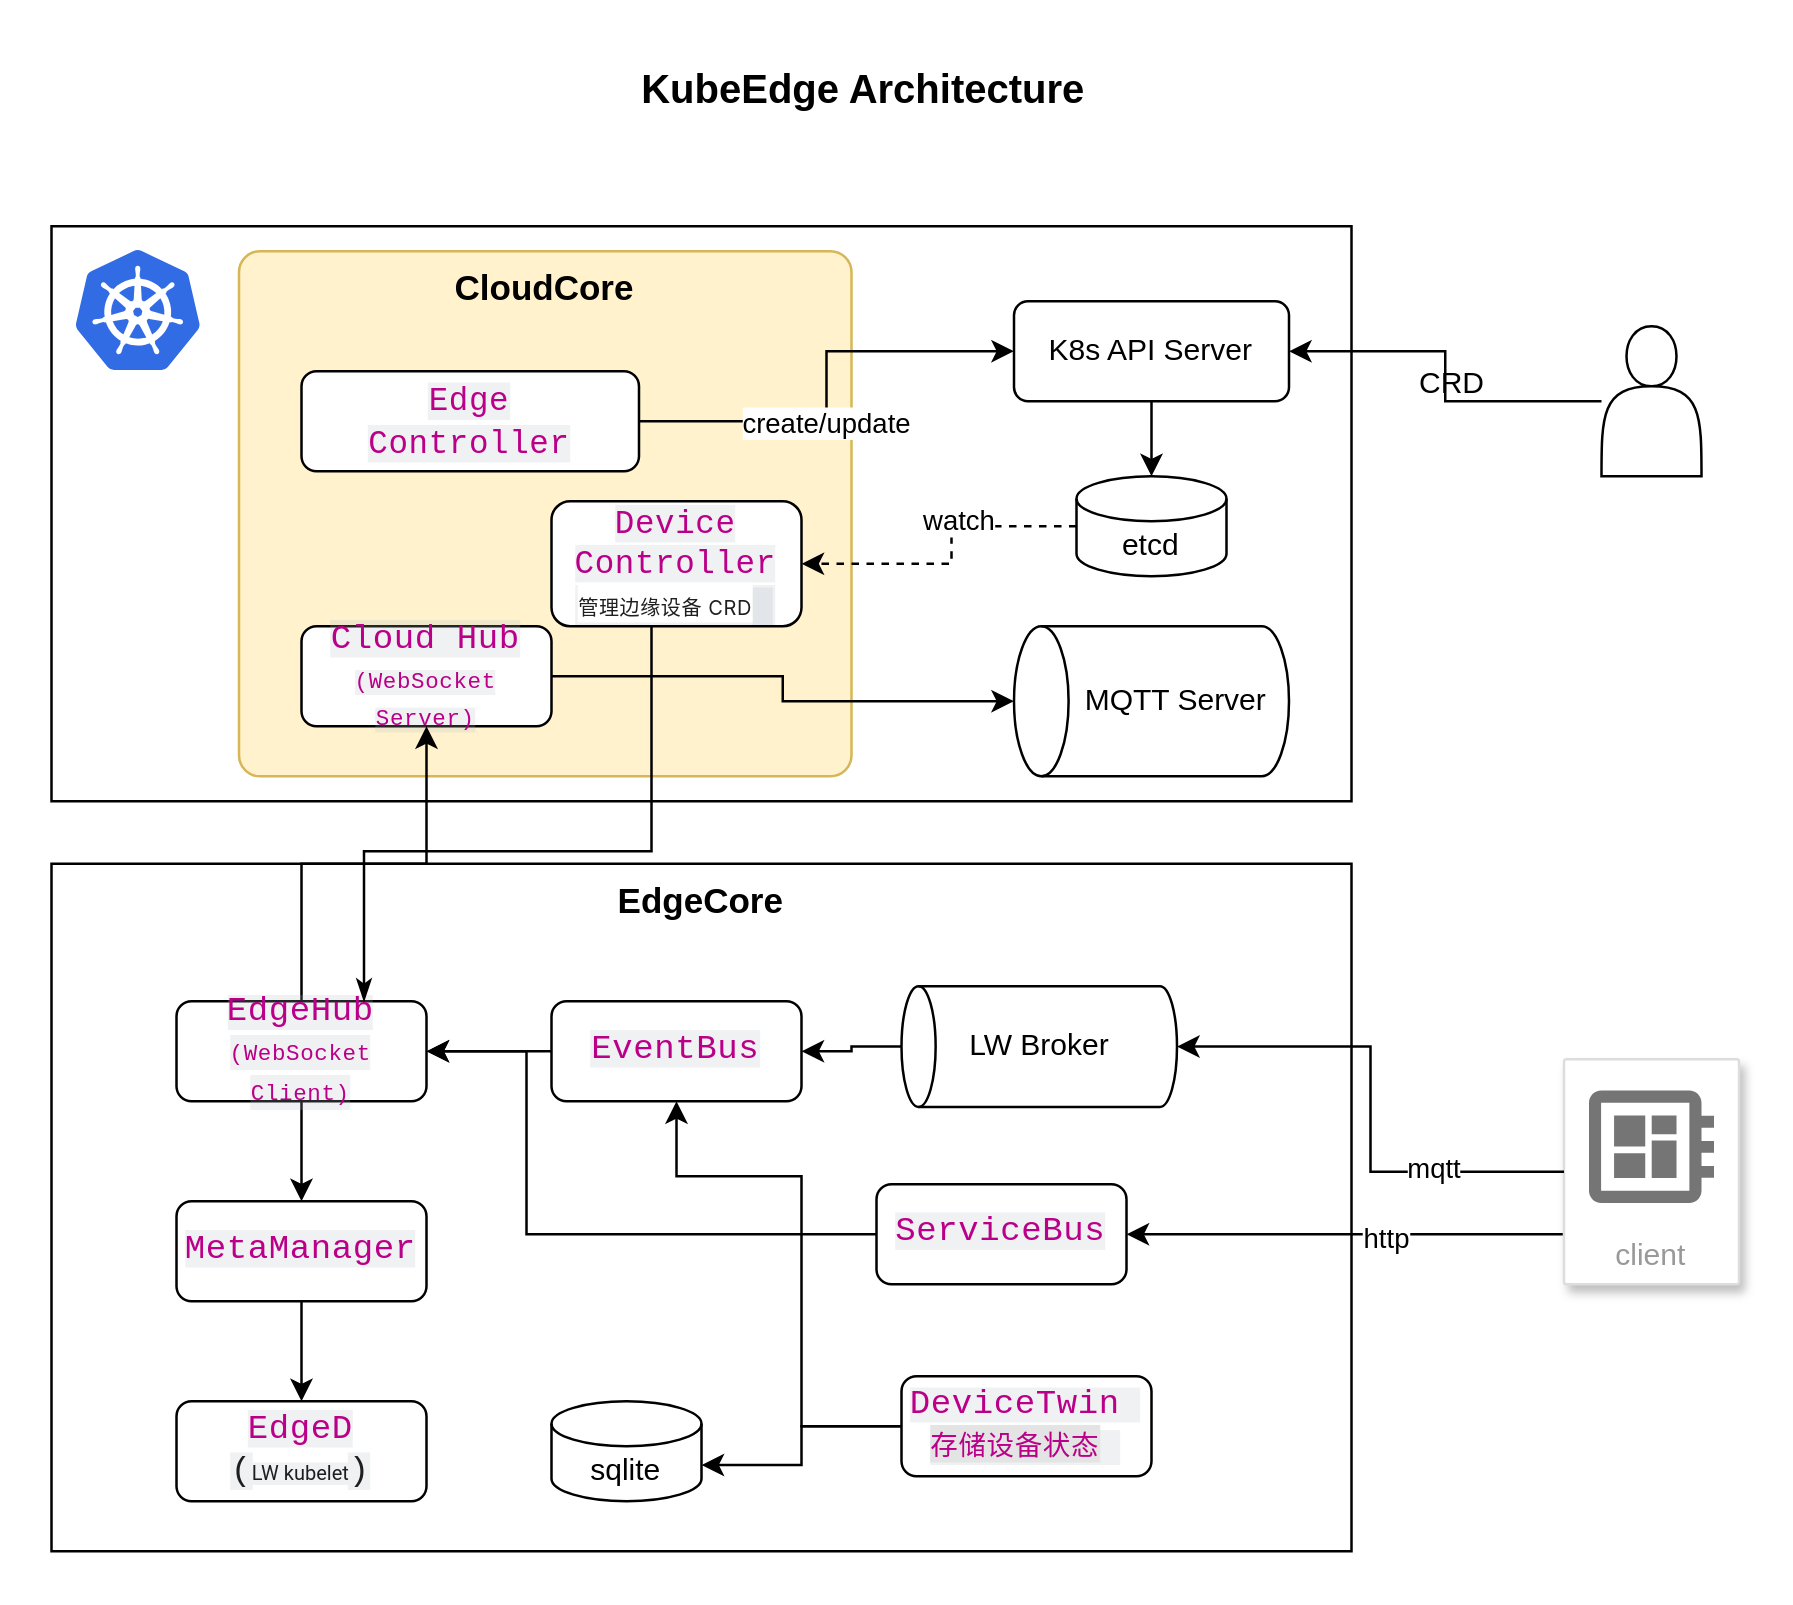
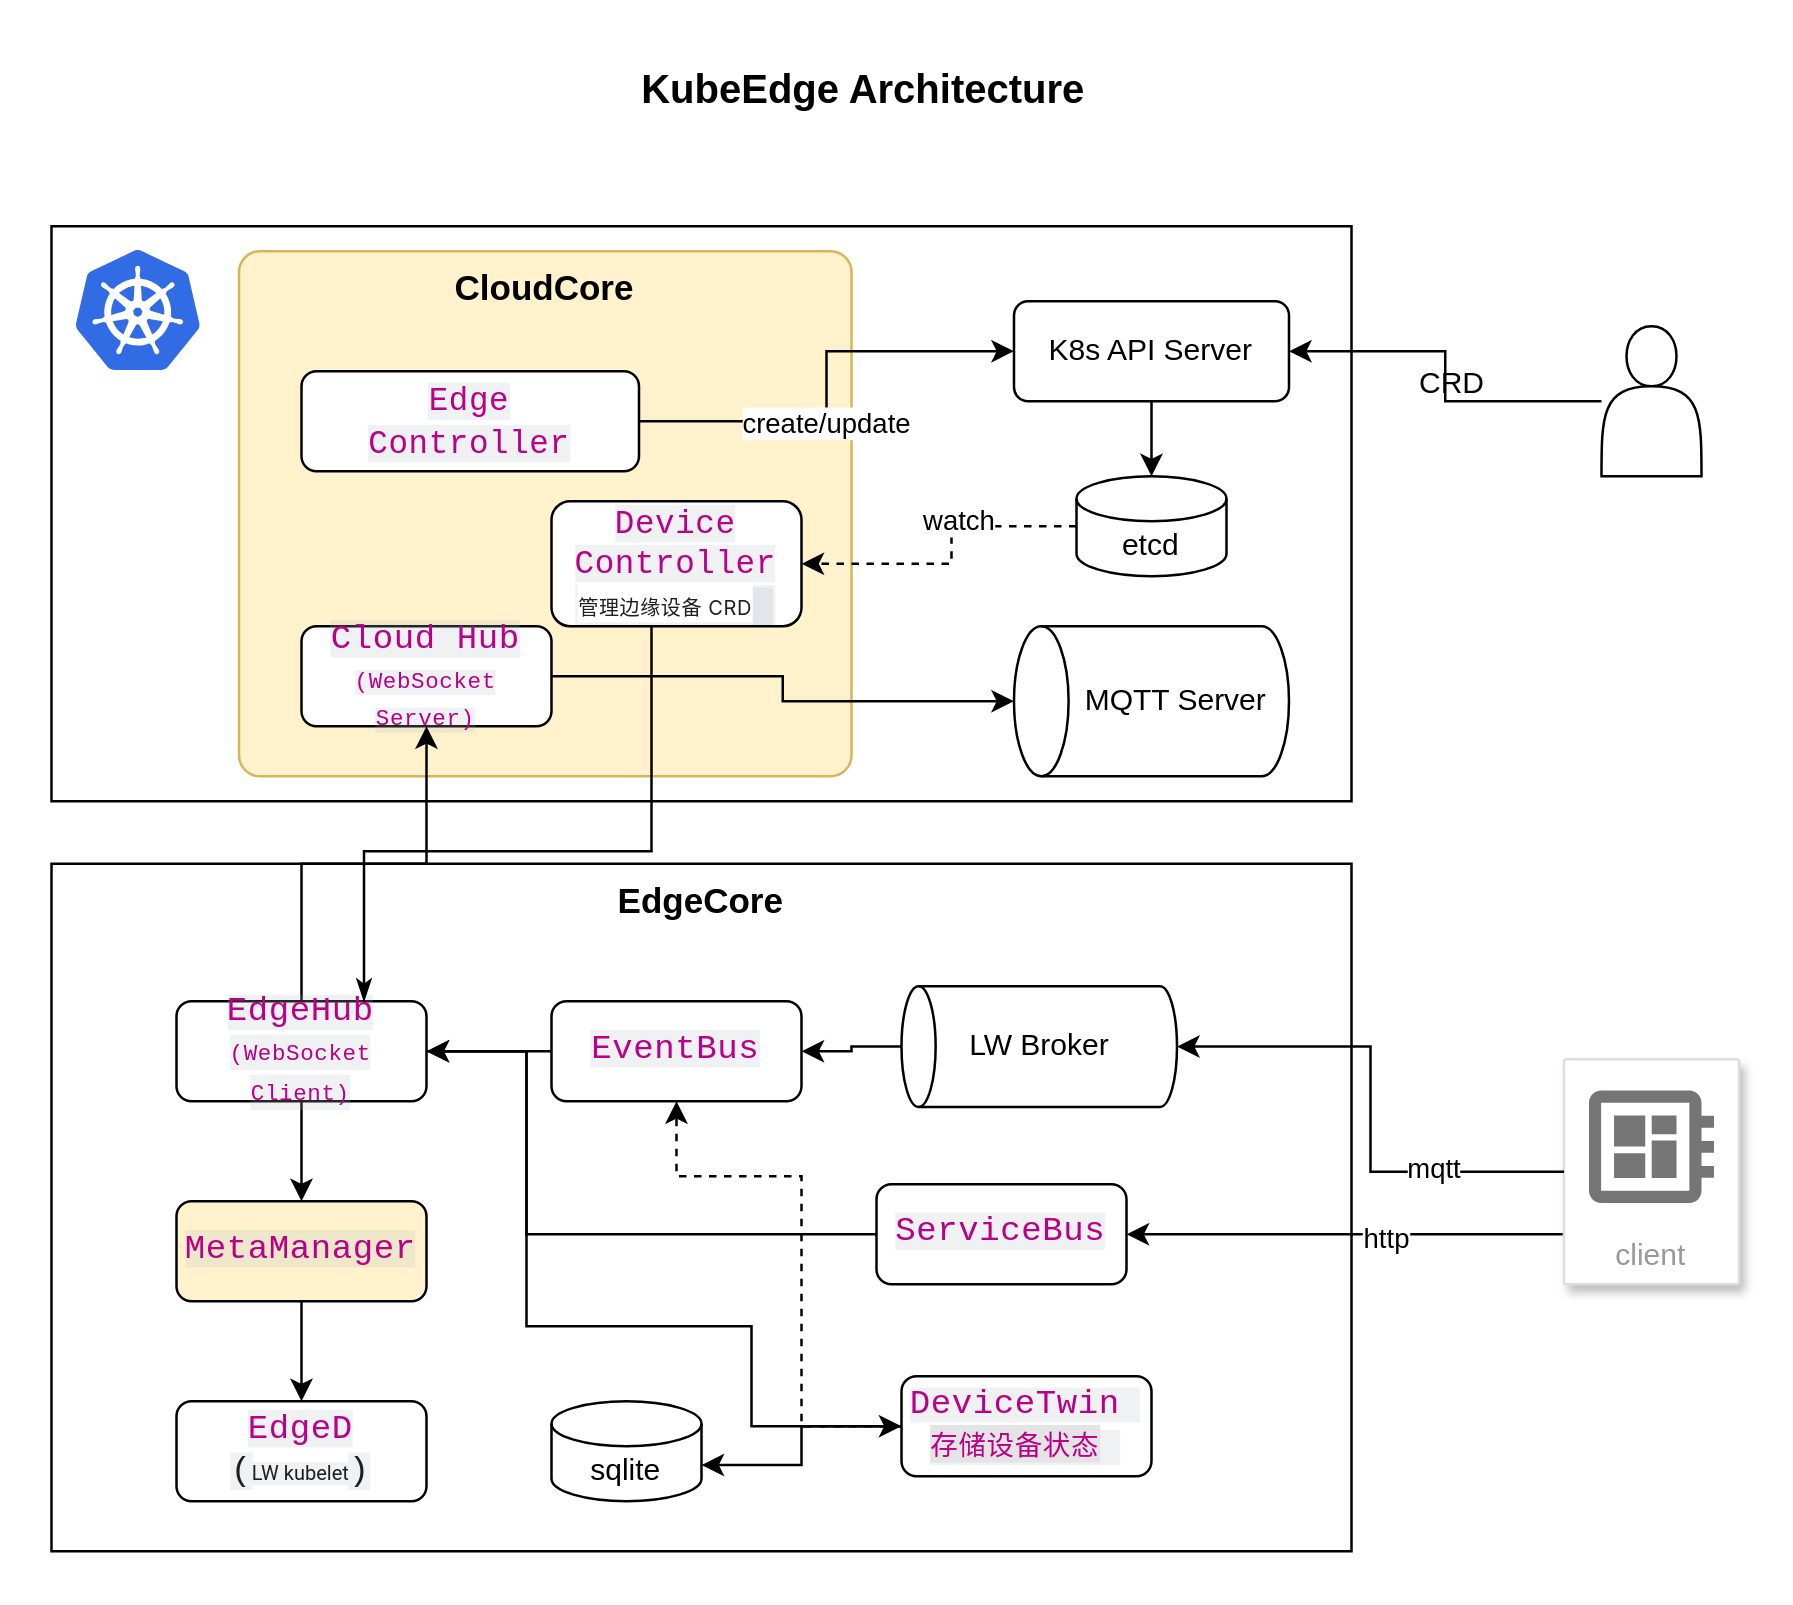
edge "DeviceTwin 存储设备状态" -> "EventBus": style solid -> dashed
node "MetaManager": fillcolor #ffffff -> #fff2cc
edge "EdgeHub (WebSocket Client)" -> "DeviceTwin 存储设备状态": added
